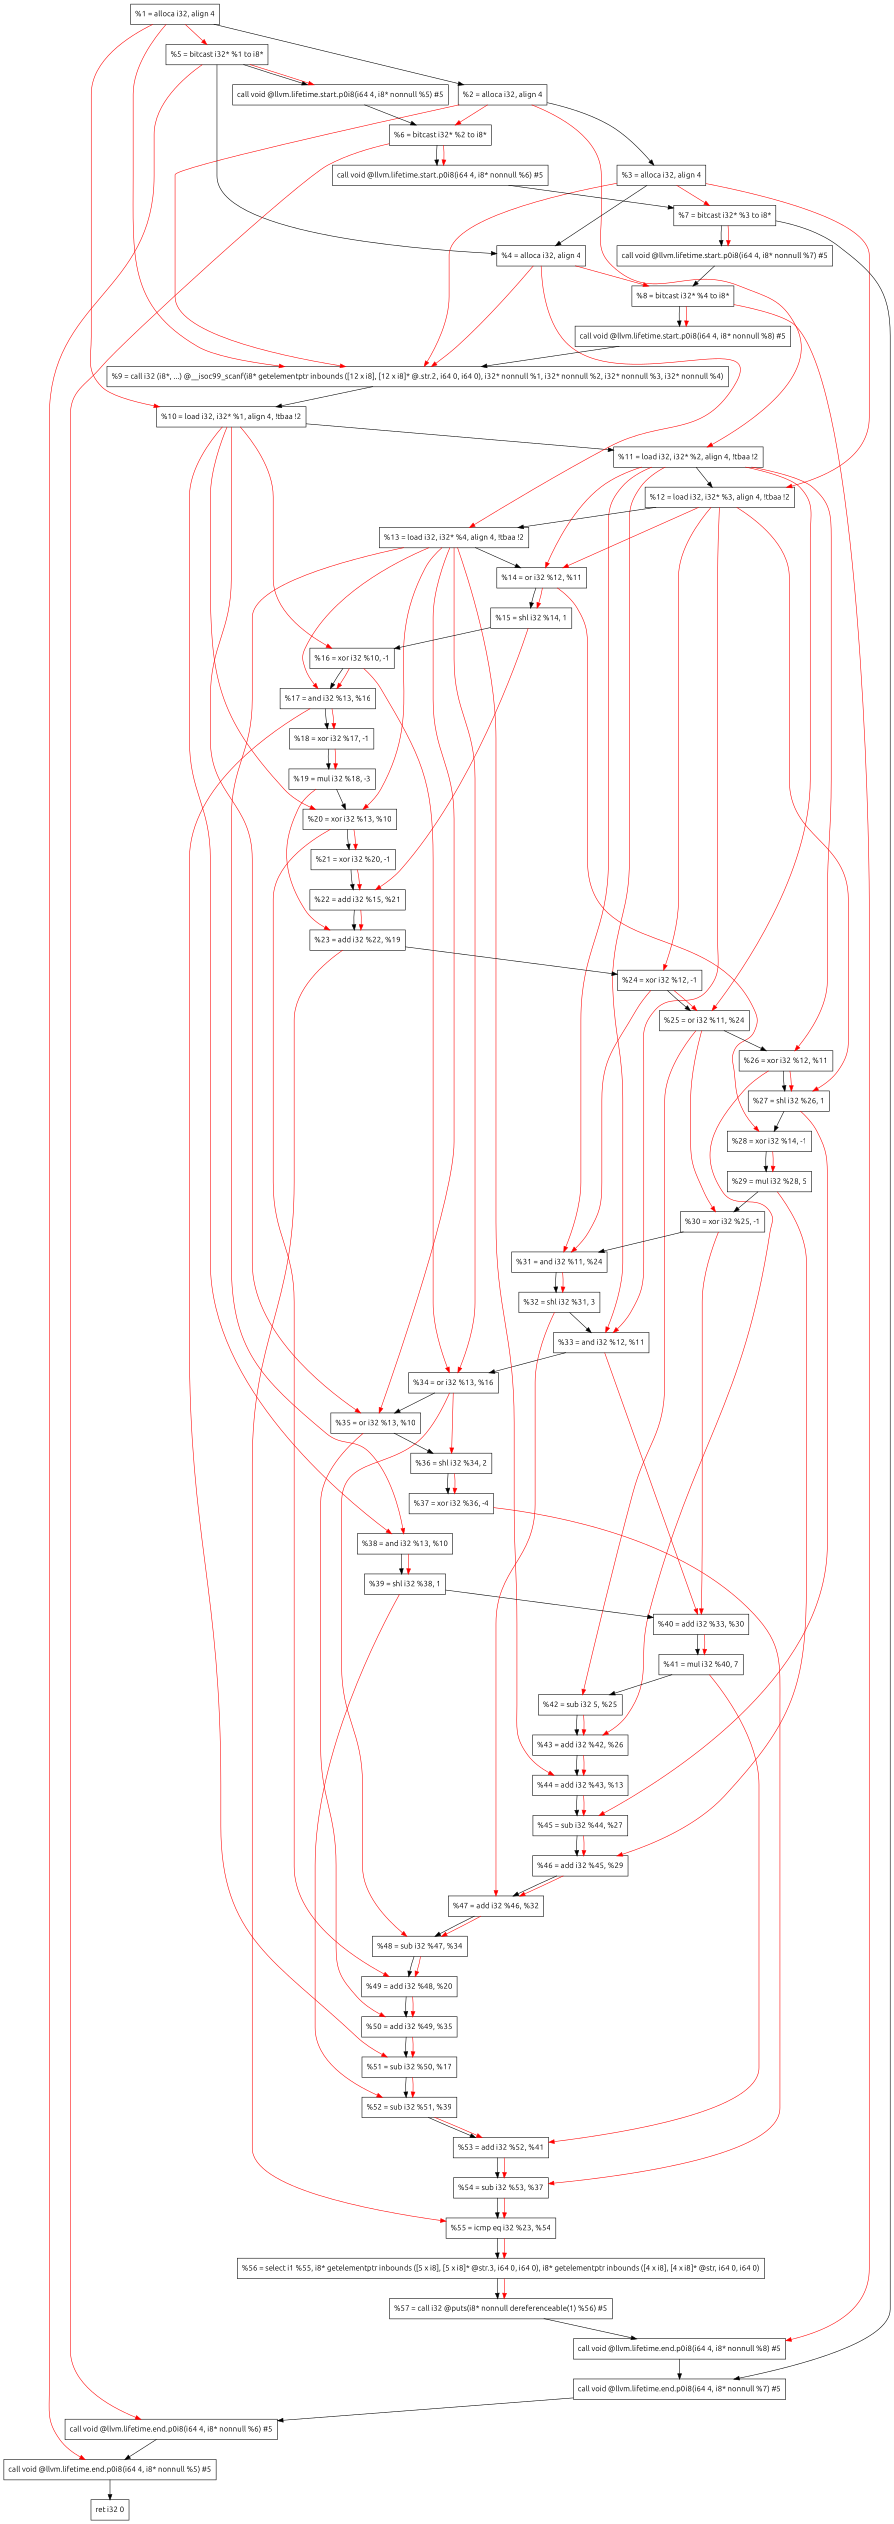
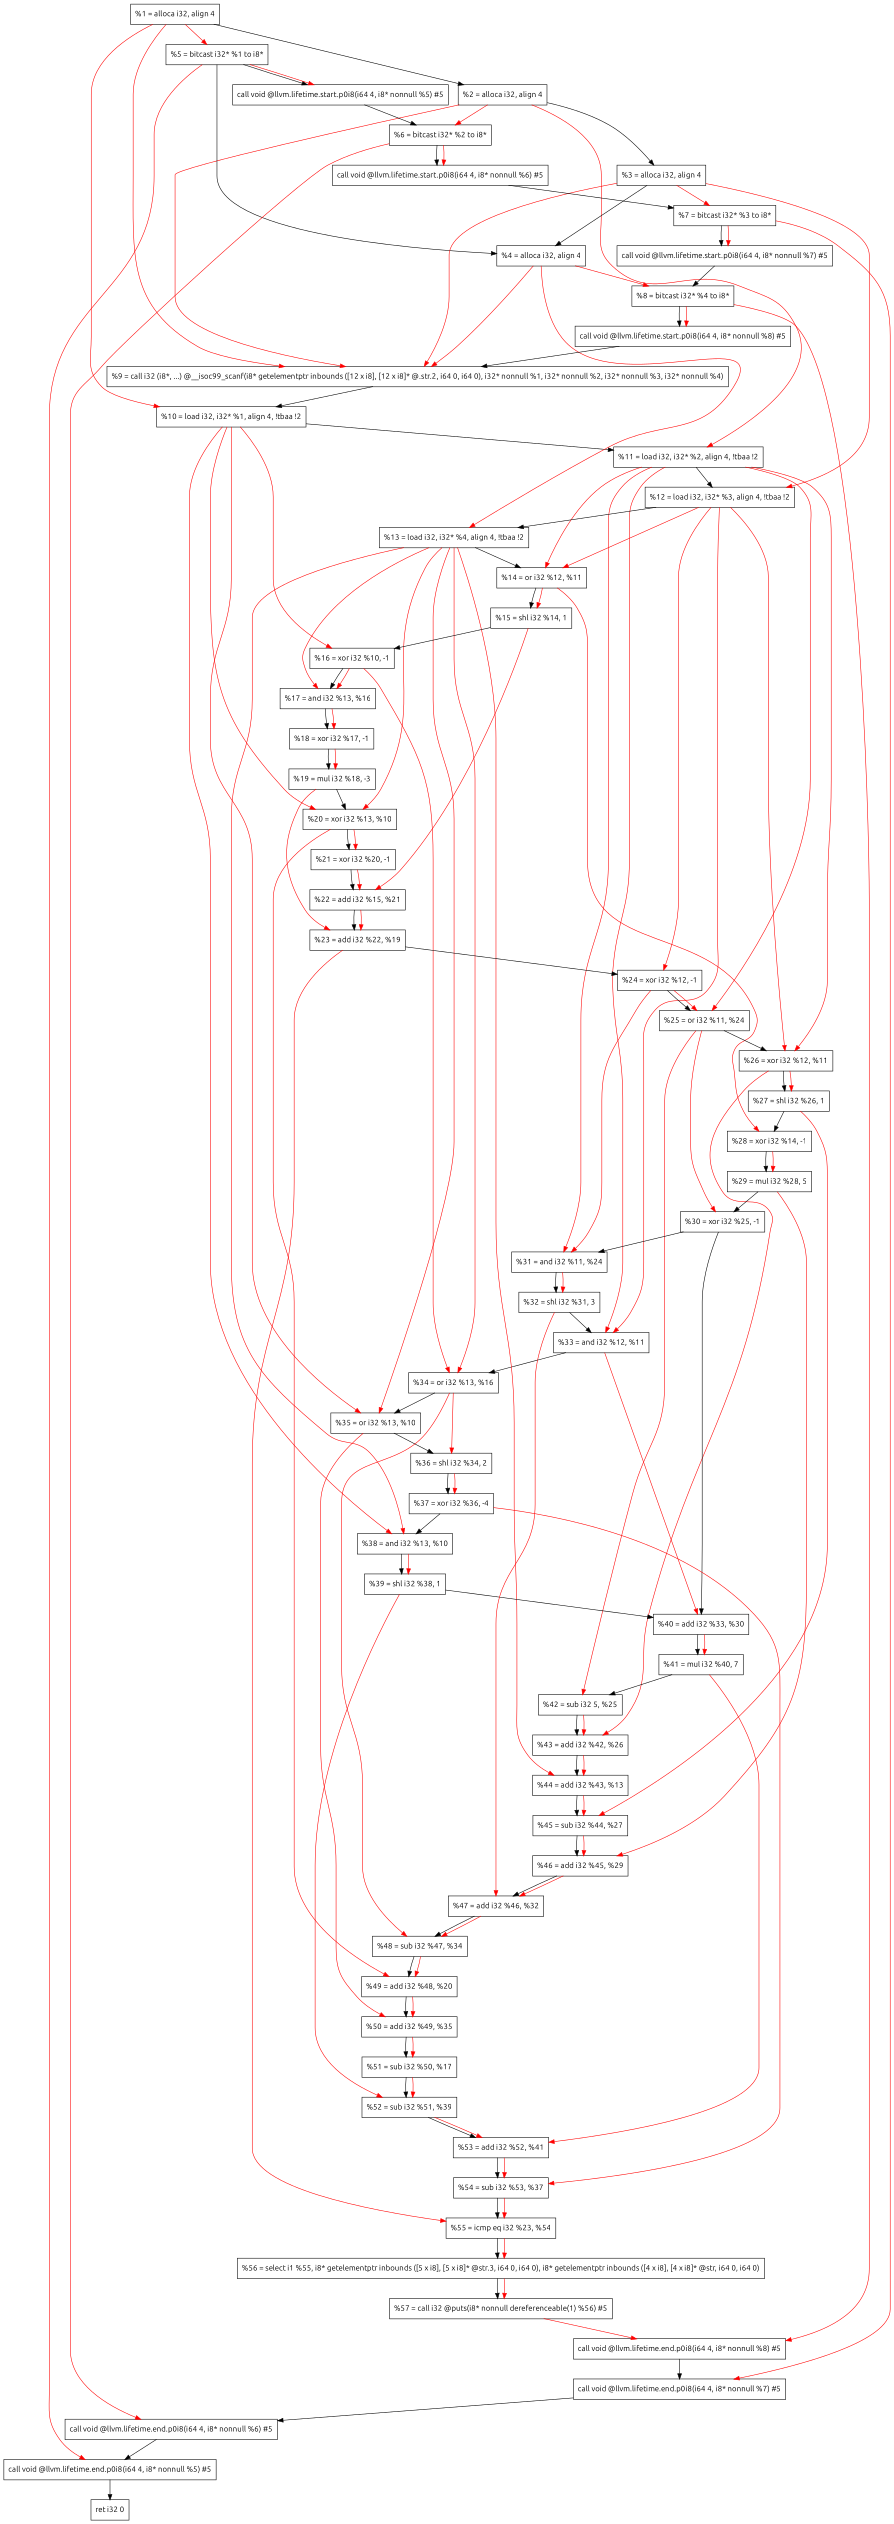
edge "%12 = load i32, i32* %3, align 4, !tbaa !2" -> "%27 = shl i32 %26, 1": now "%12 = load i32, i32* %3, align 4, !tbaa !2" -> "%26 = xor i32 %12, %11"
edge "%7 = bitcast i32* %3 to i8*" -> "call void @llvm.lifetime.end.p0i8(i64 4, i8* nonnull %7) #5": color black -> red
edge "%17 = and i32 %13, %16" -> "%51 = sub i32 %50, %17": removed
edge "%30 = xor i32 %25, -1" -> "%40 = add i32 %33, %30": color red -> black
edge "%37 = xor i32 %36, -4" -> "%38 = and i32 %13, %10": added
edge "%57 = call i32 @puts(i8* nonnull dereferenceable(1) %56) #5" -> "call void @llvm.lifetime.end.p0i8(i64 4, i8* nonnull %8) #5": color black -> red
